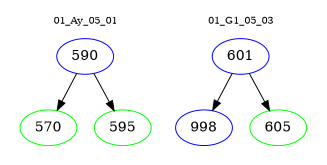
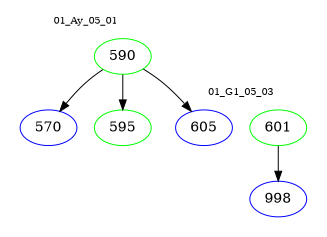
node "590": color blue -> green
node "601": color blue -> green
edge "601" -> "605": now "590" -> "605"
node "570": color green -> blue
node "605": color green -> blue
